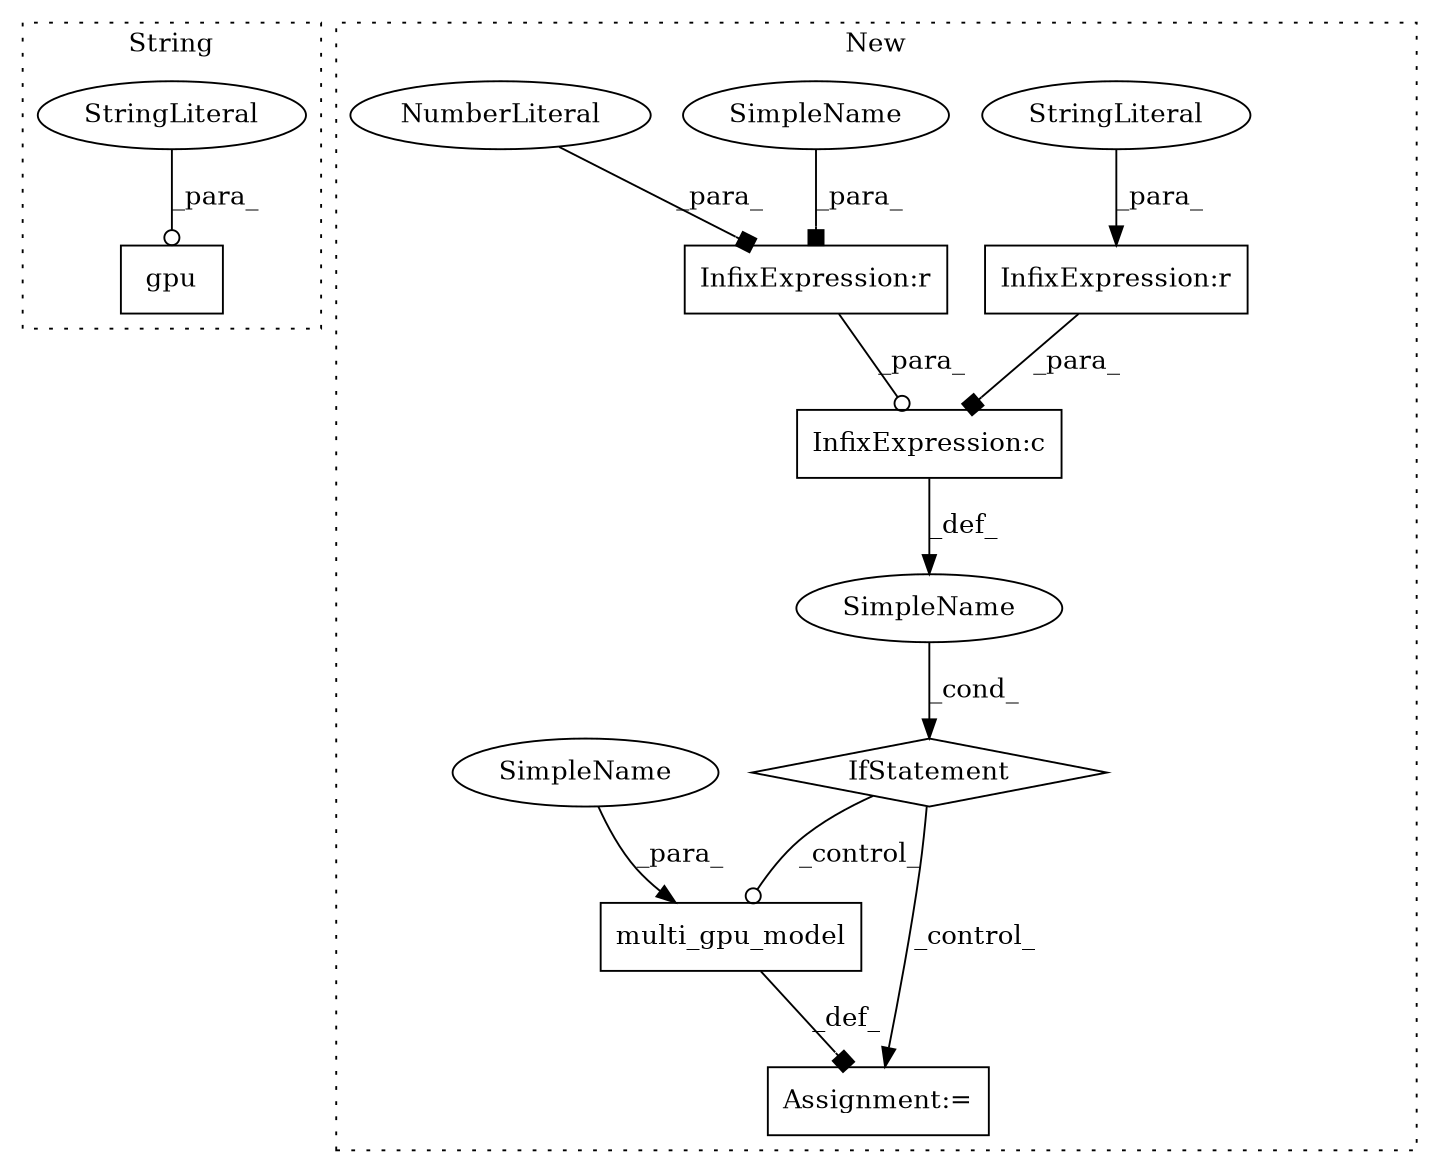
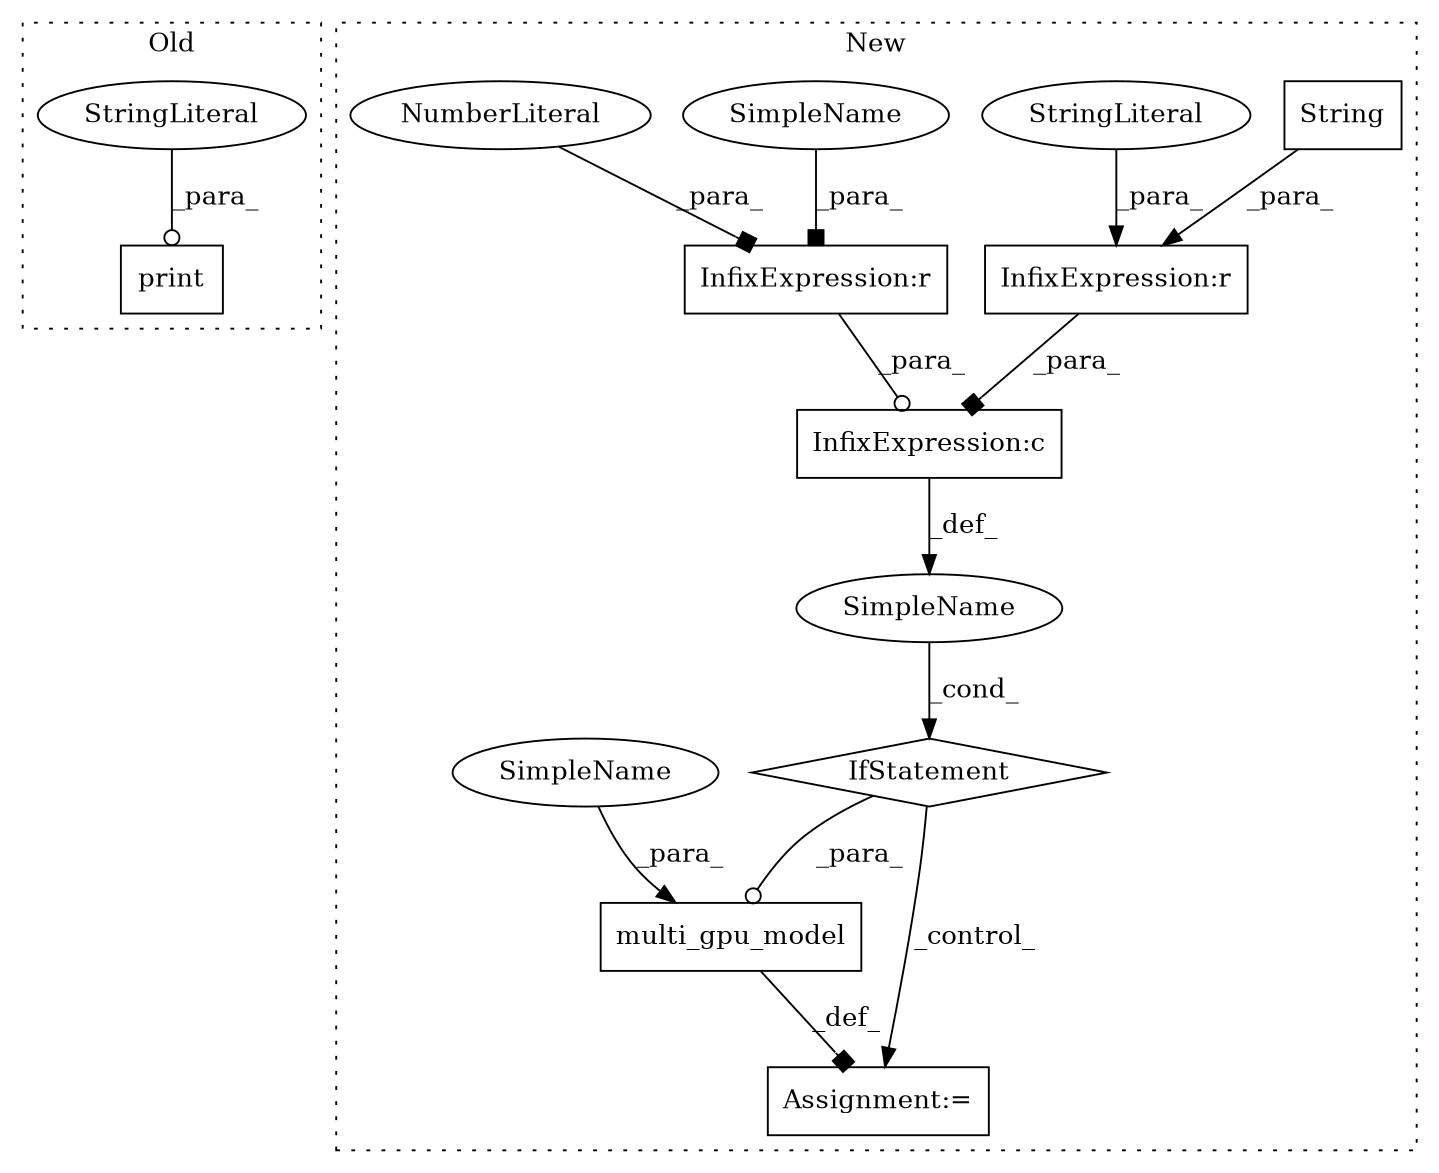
cluster "String": label "String" -> "Old"
node "String": added
node "gpu": label "gpu" -> "print"
edge "IfStatement" -> "multi_gpu_model": label "_control_" -> "_para_"
